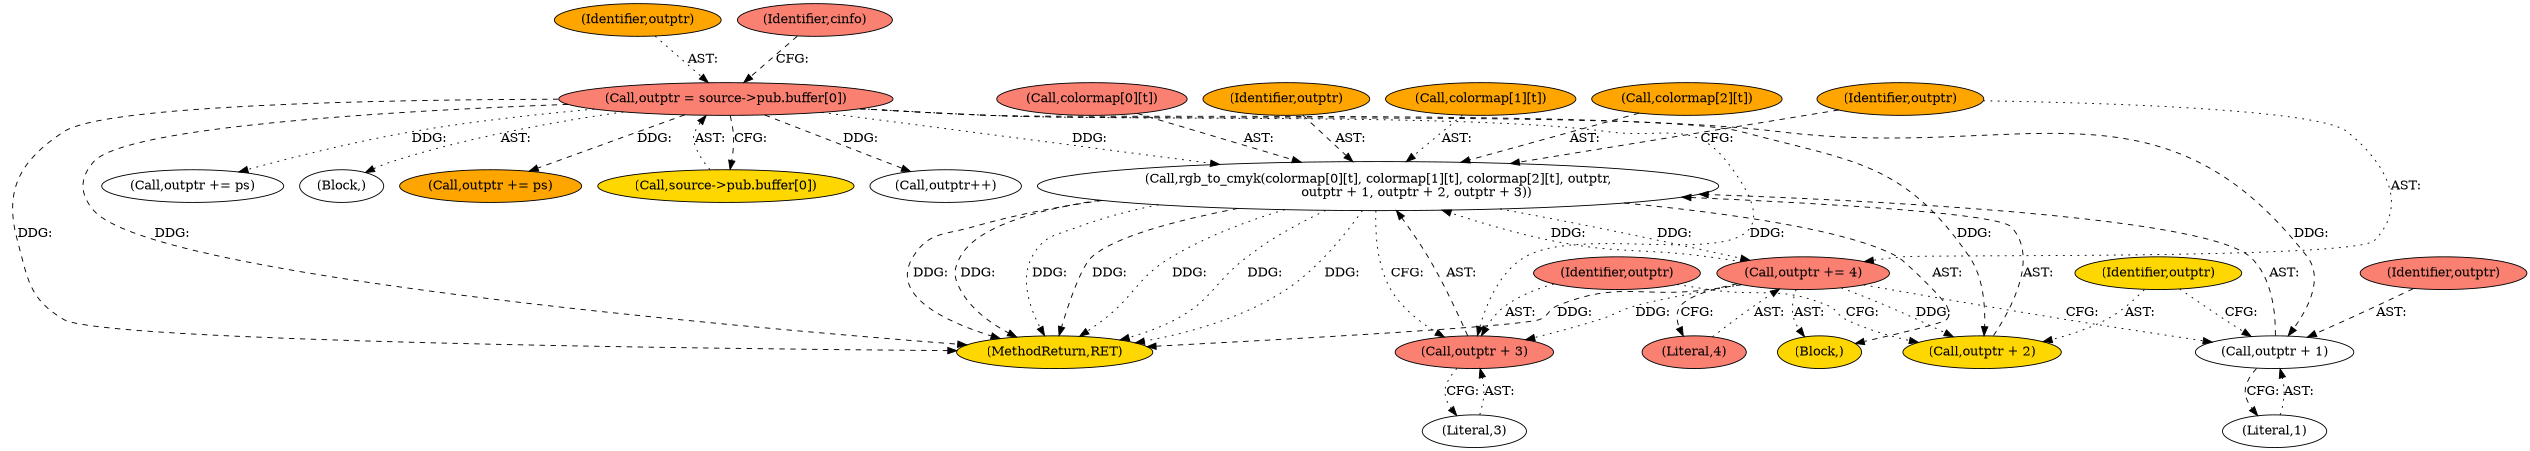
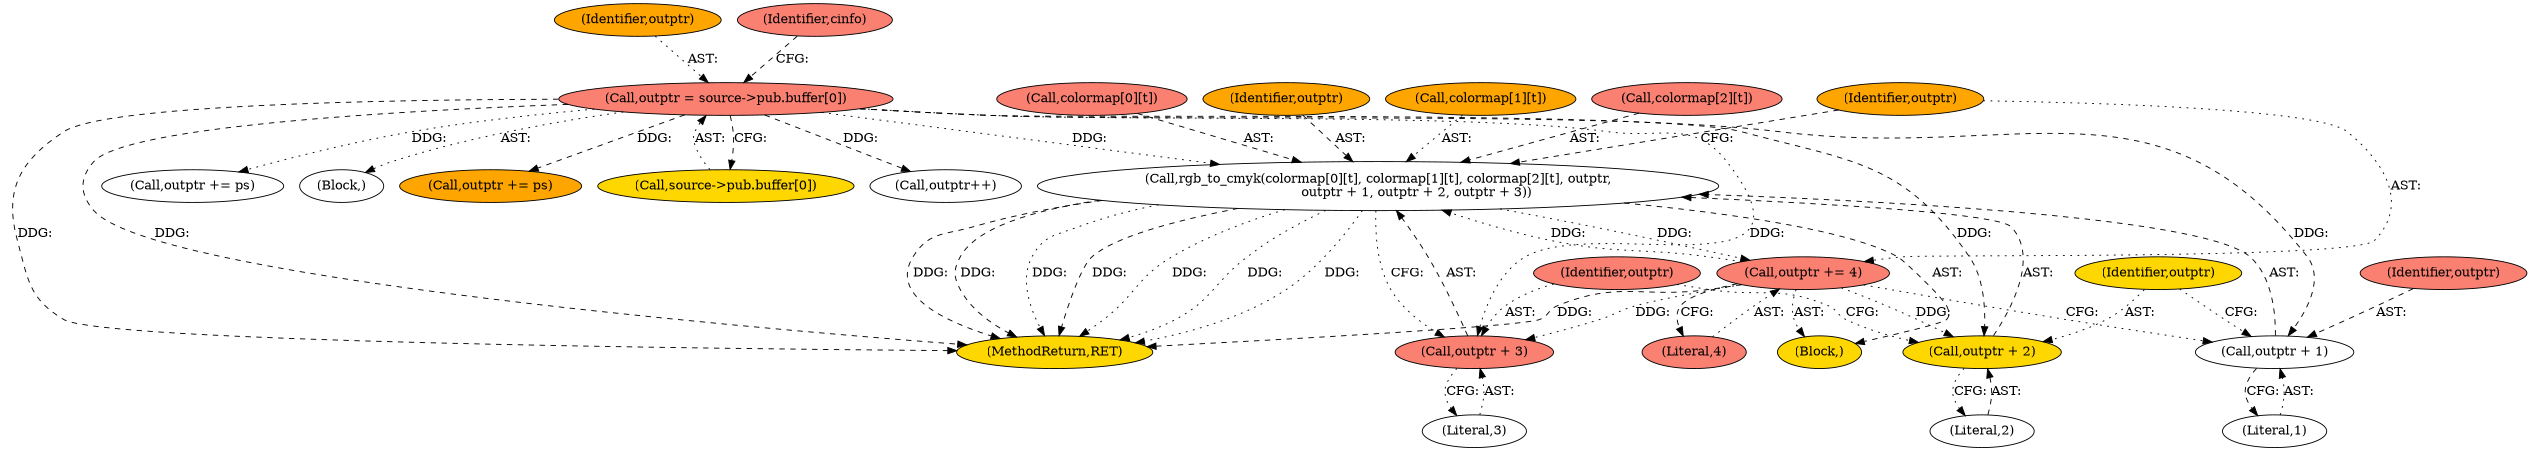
node "(Call,colormap[2][t])": fillcolor orange -> salmon
node "(Literal,2)": added
